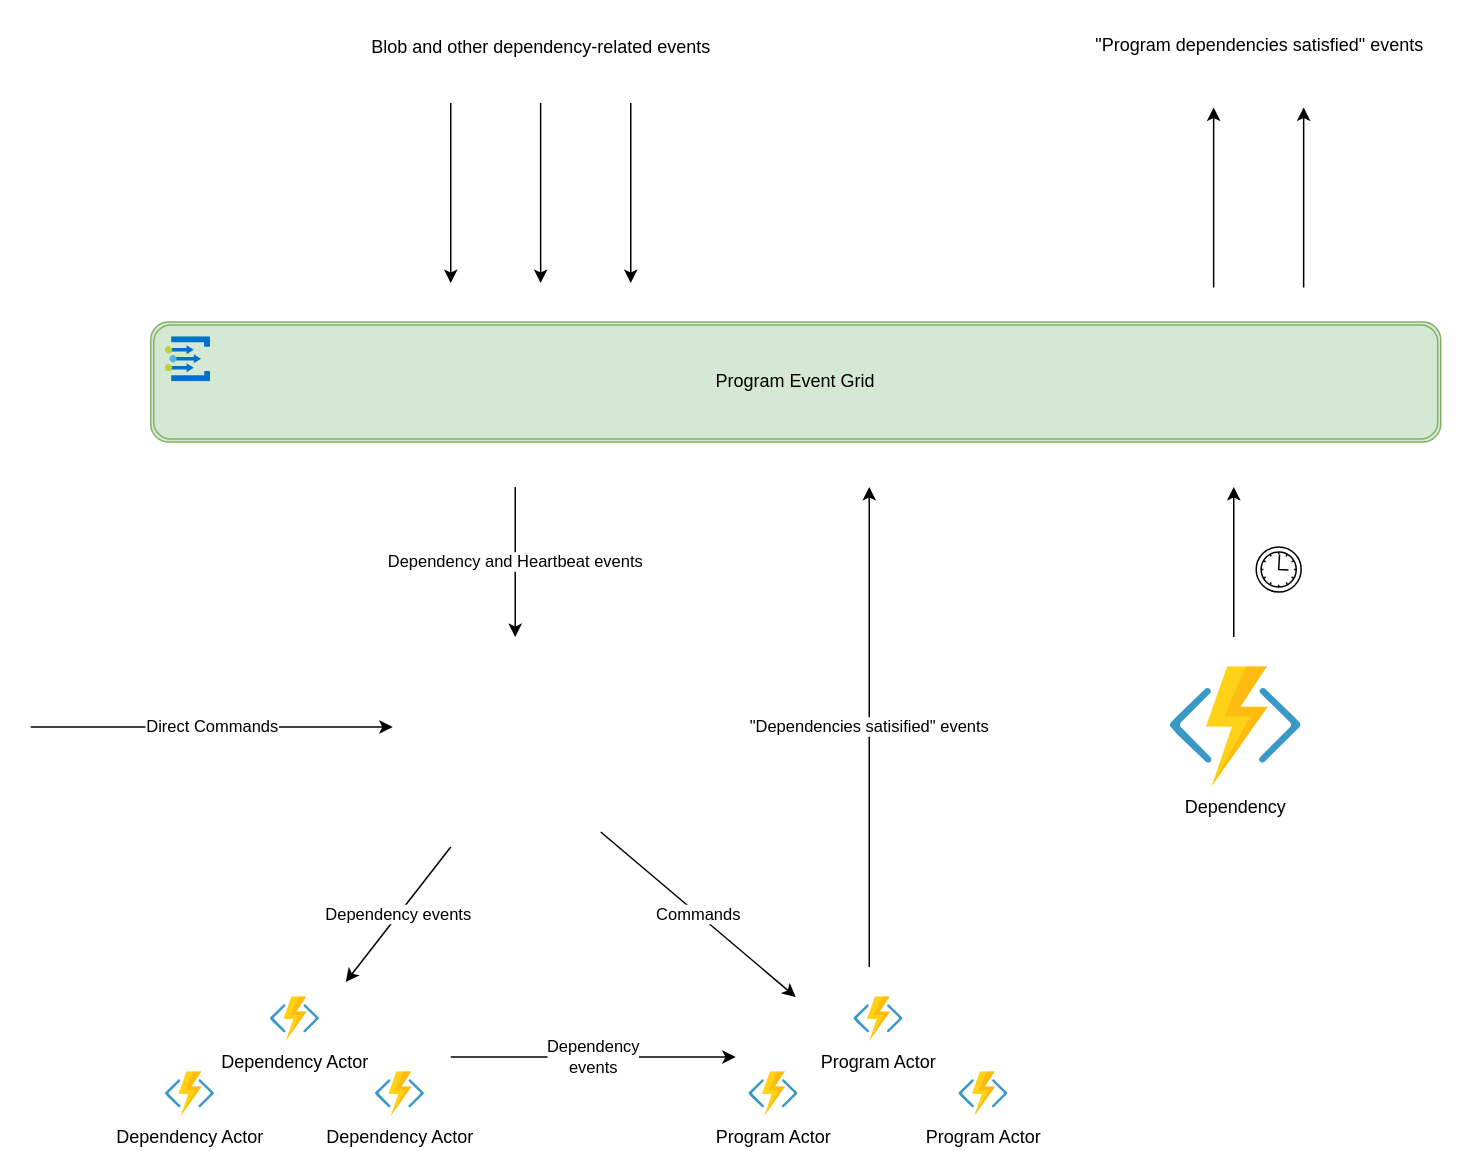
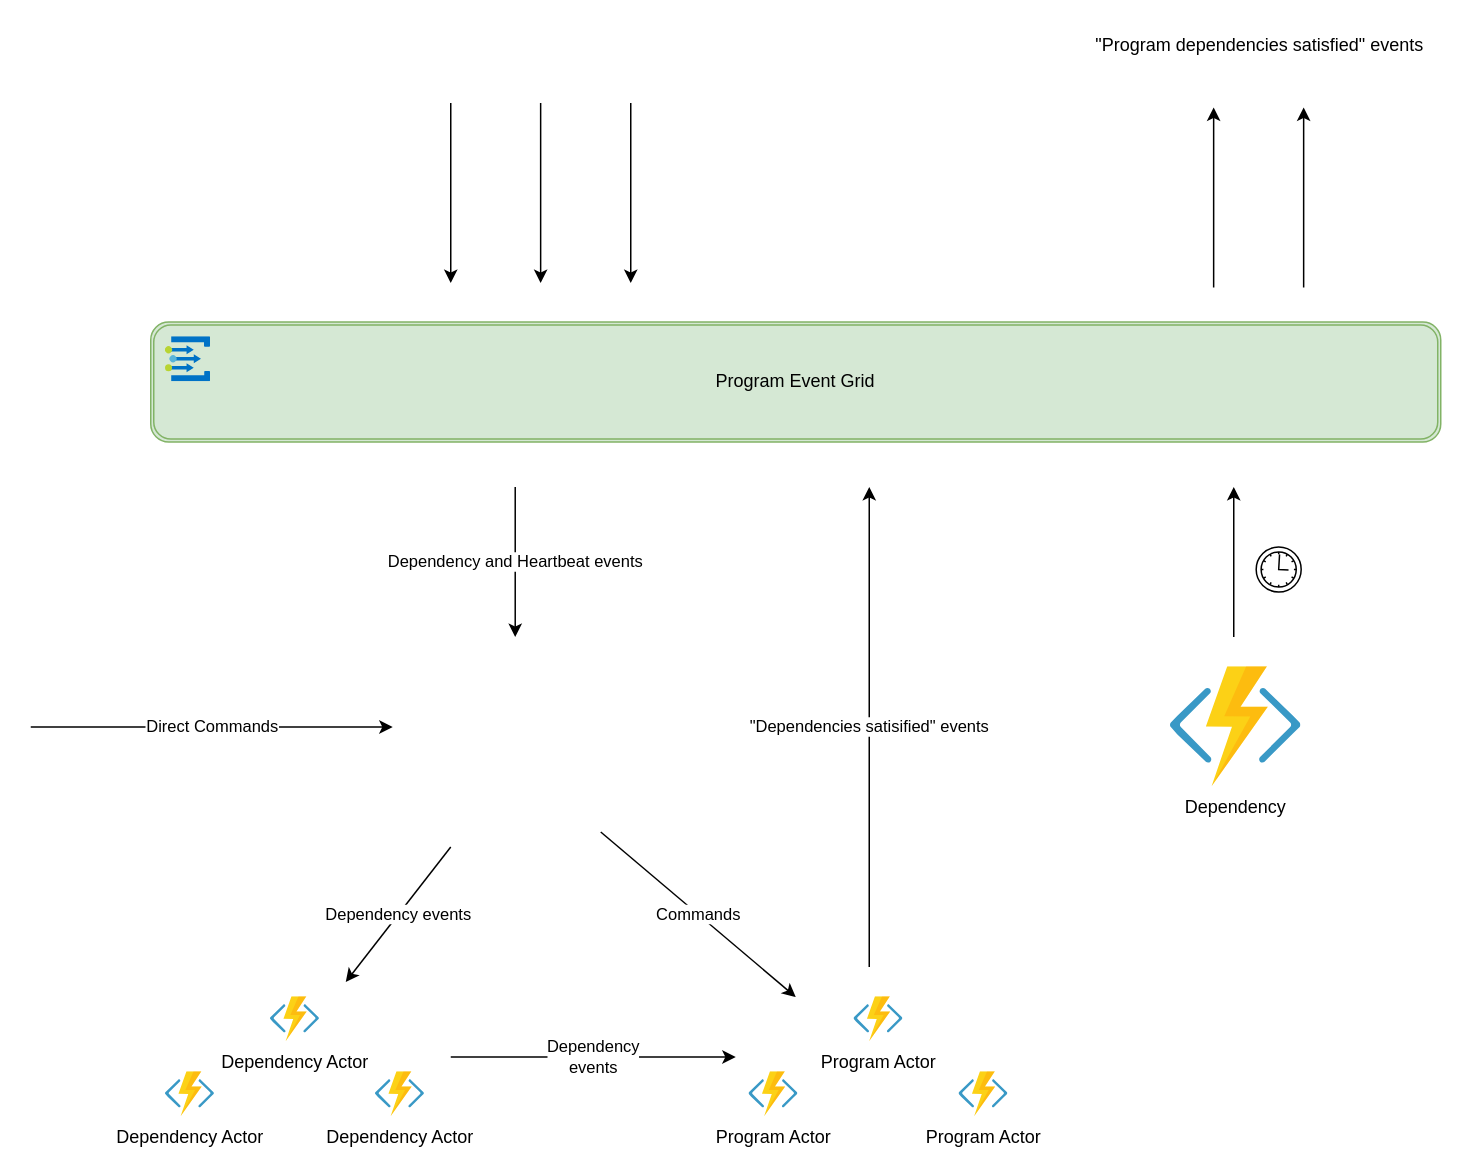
node "Blob and other dependency-related events": removed
